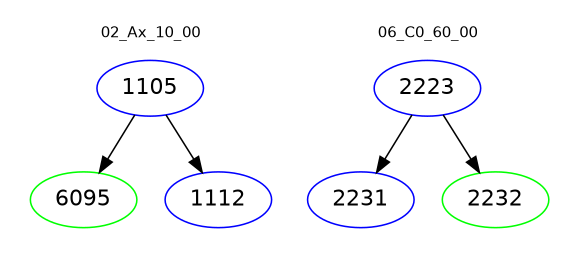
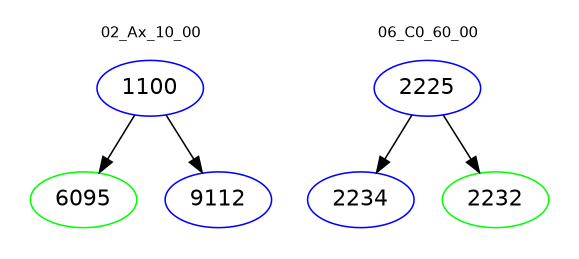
node "1105": label "1105" -> "1100"
node "2223": label "2223" -> "2225"
node "1112": label "1112" -> "9112"
node "2231": label "2231" -> "2234"
